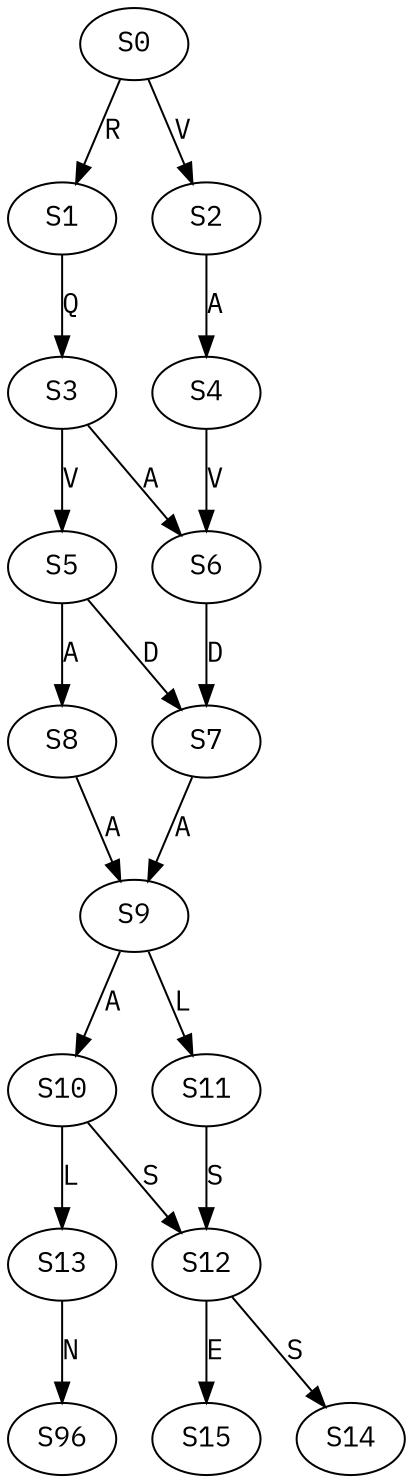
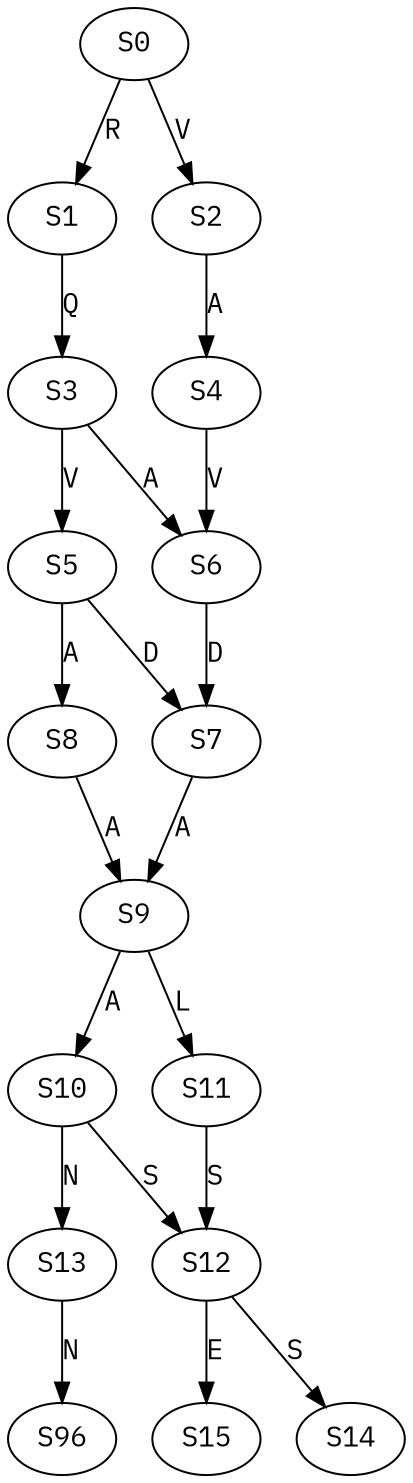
edge "S10" -> "S13": label "L" -> "N"
